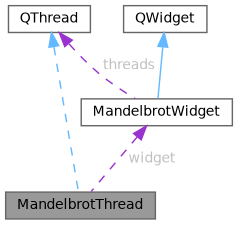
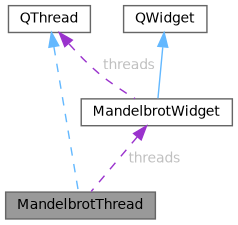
edge "MandelbrotThread" -> "MandelbrotWidget": label " widget" -> " threads"
